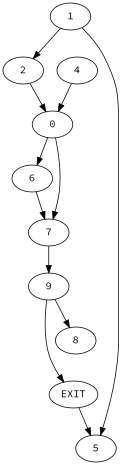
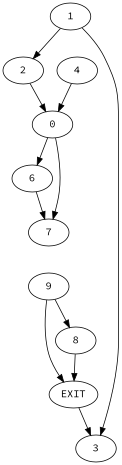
edge "7" -> "9": removed
edge "8" -> "EXIT": added
node "5": label "5" -> "3"
